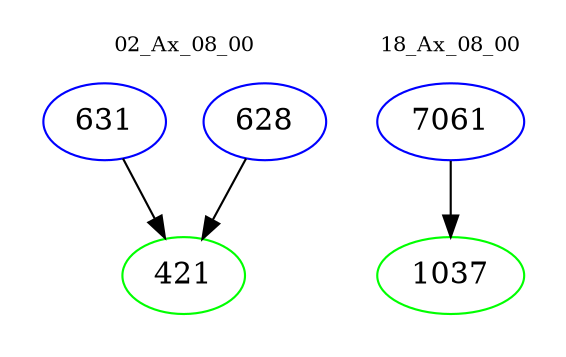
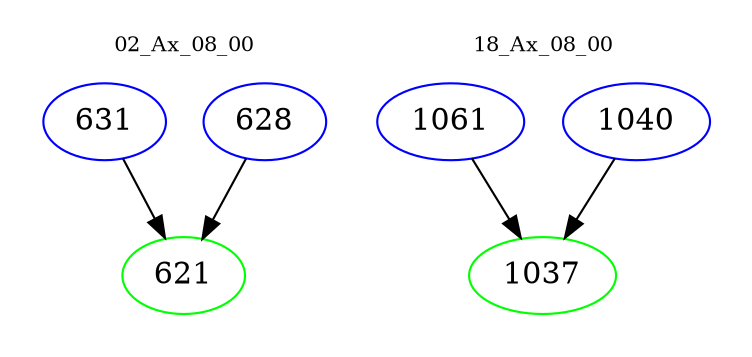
node "7061": label "7061" -> "1061"
node "1040": added
node "421": label "421" -> "621"
